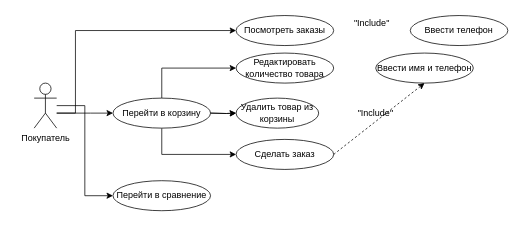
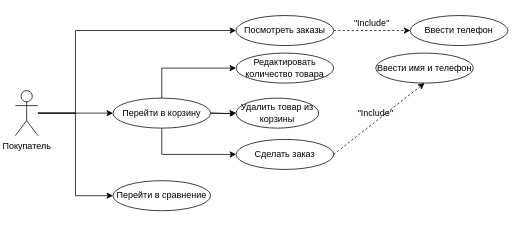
edge "Посмотреть заказы" -> "Ввести телефон": added
node "Покупатель": moved (45, 105) -> (27, 113)
